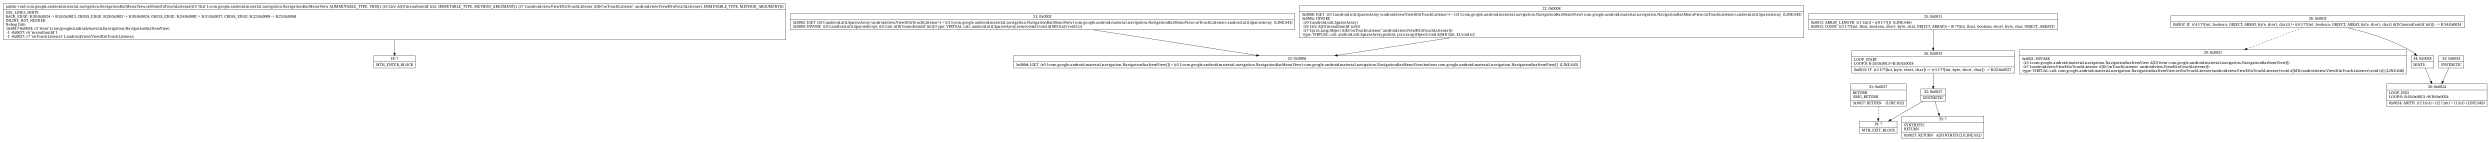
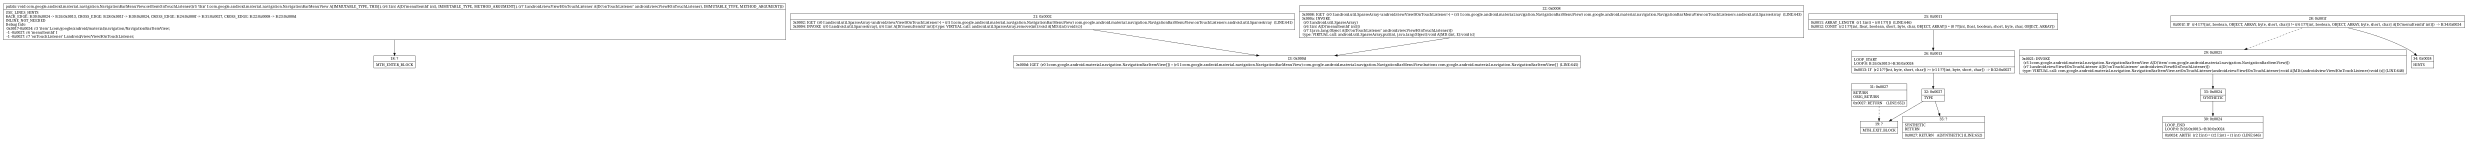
edge "34: 0x0024" -> "30: 0x0024": removed
edge "29: 0x0021" -> "33: 0x0024": added
node "32: 0x0027": text "SYNTHETIC" -> "TYPE"
